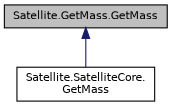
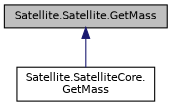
node "Satellite.GetMass.GetMass": label "Satellite.GetMass.GetMass" -> "Satellite.Satellite.GetMass"
